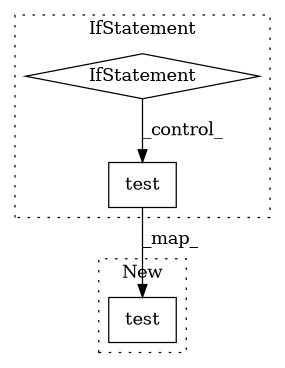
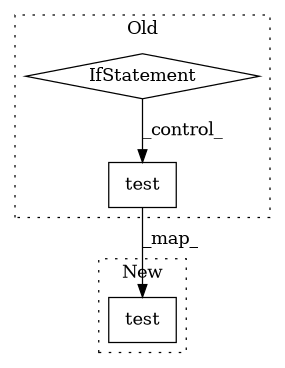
cluster "IfStatement": label "IfStatement" -> "Old"
